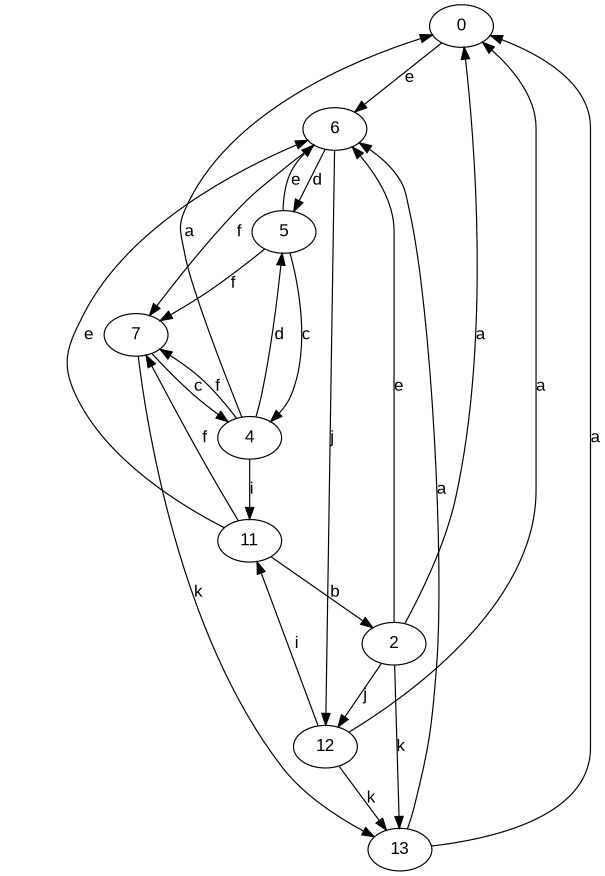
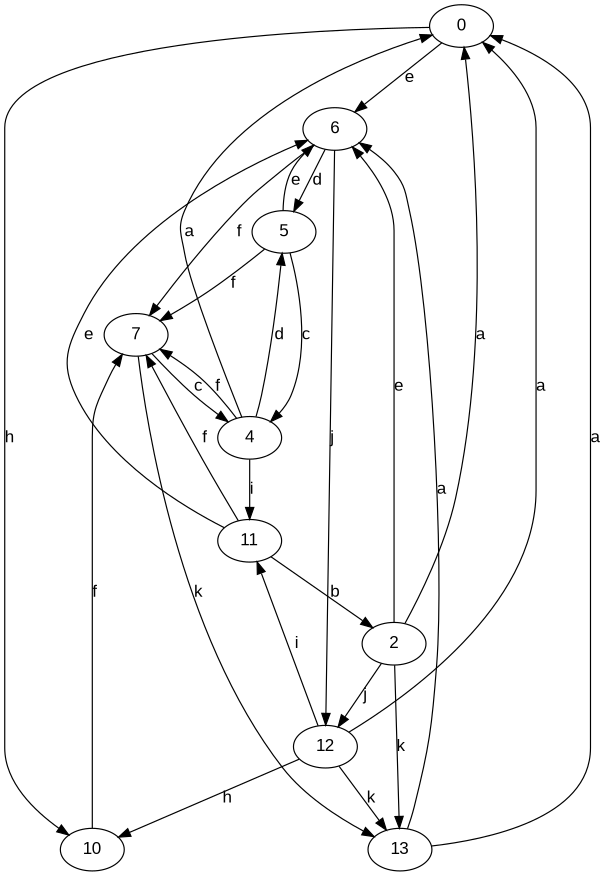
node "10": added
